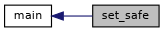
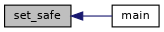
edge "set_safe" -> "main": reversed
